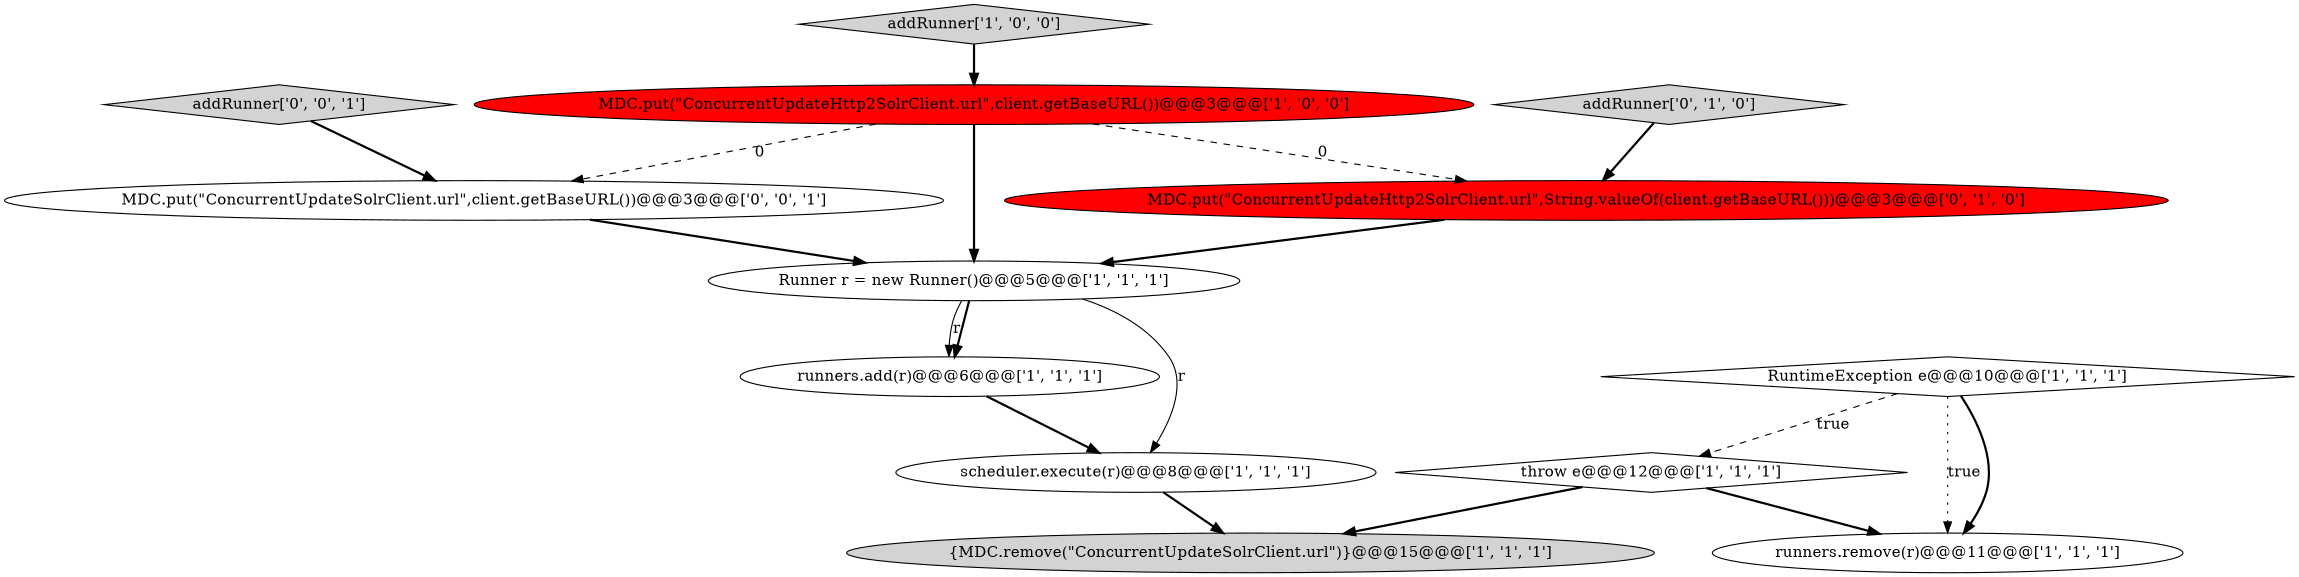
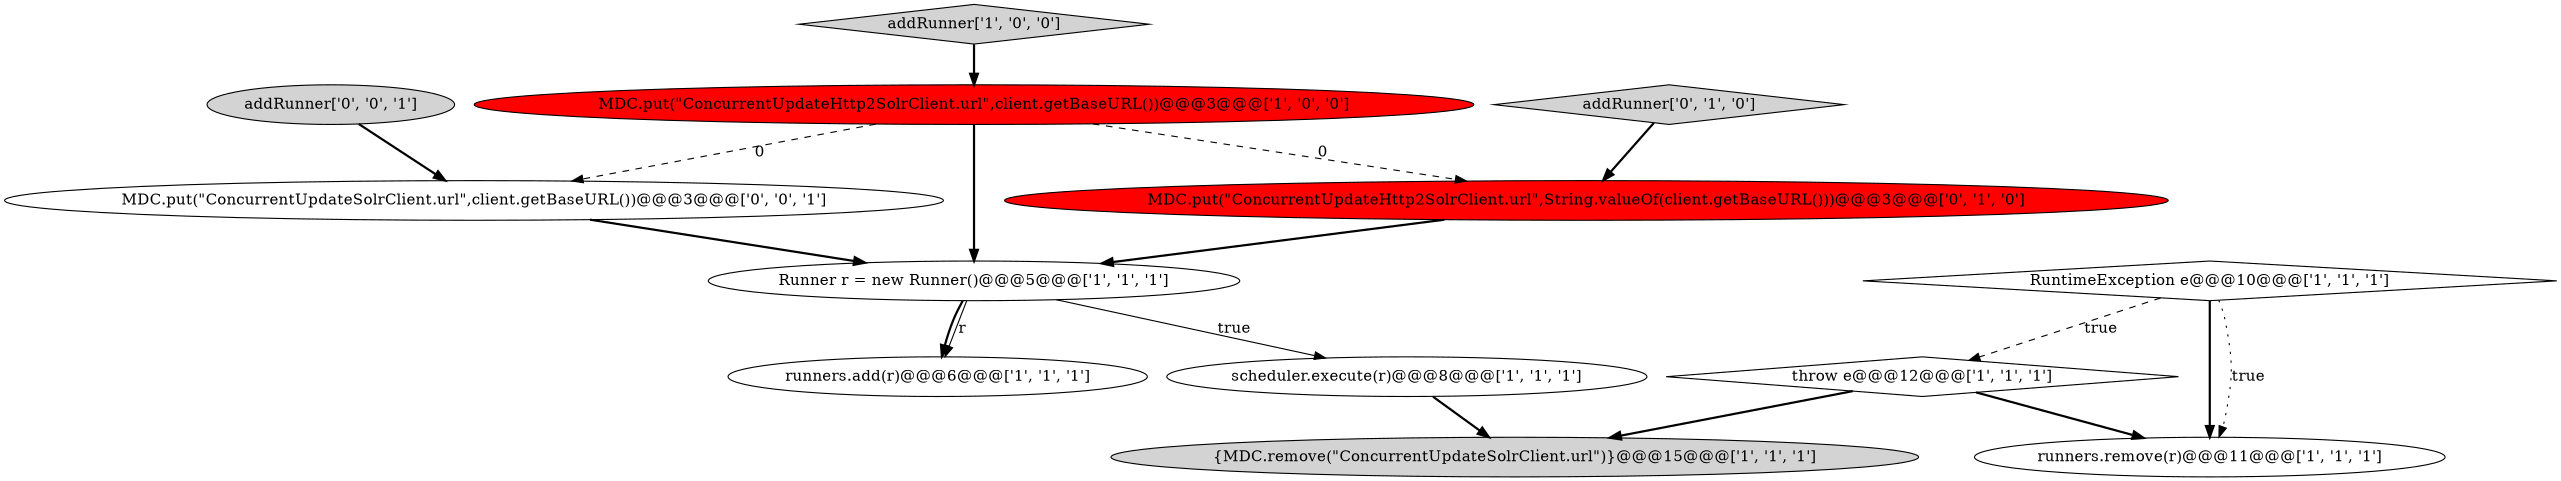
node "addRunner['0', '0', '1']": shape diamond -> ellipse
edge "Runner r = new Runner()@@@5@@@['1', '1', '1']" -> "scheduler.execute(r)@@@8@@@['1', '1', '1']": label "r" -> "true"
edge "runners.add(r)@@@6@@@['1', '1', '1']" -> "scheduler.execute(r)@@@8@@@['1', '1', '1']": removed
